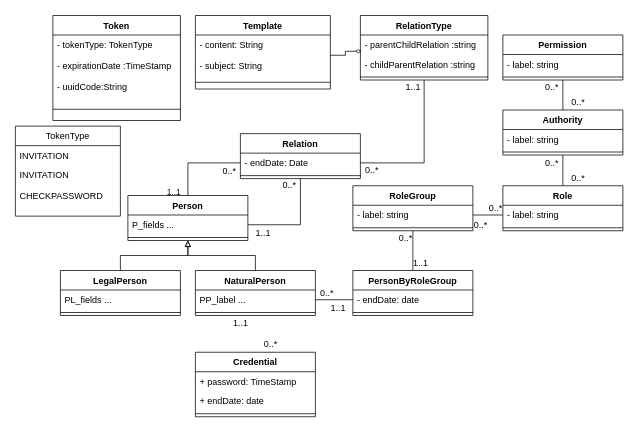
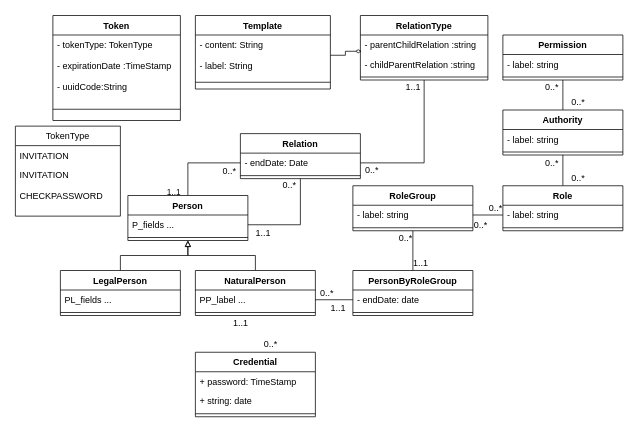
node "- content: String - subject: String": label "- content: String - subject: String" -> "- content: String - label: String"
node "+ endDate: date": label "+ endDate: date" -> "+ string: date"
